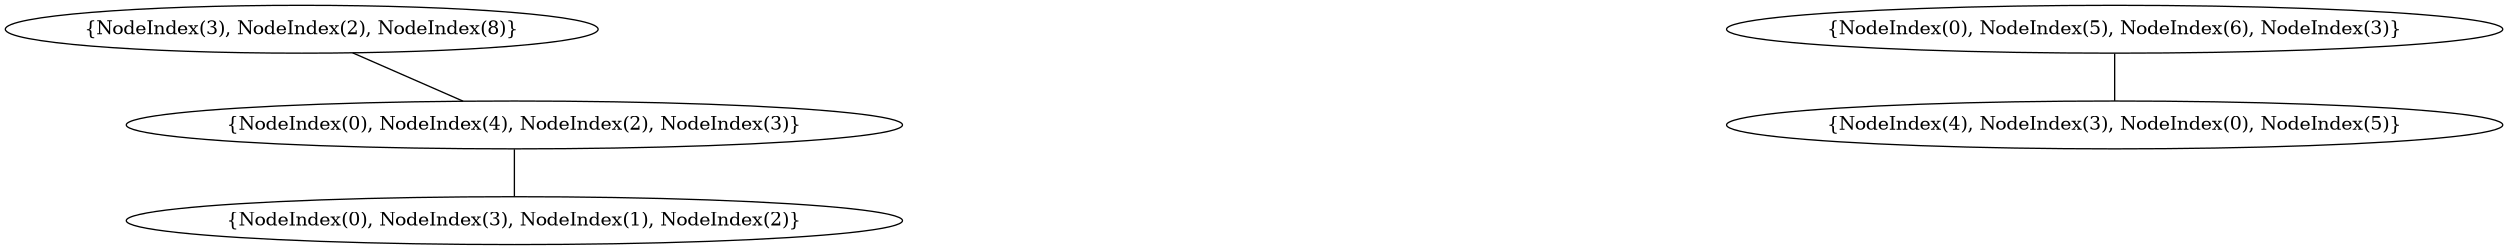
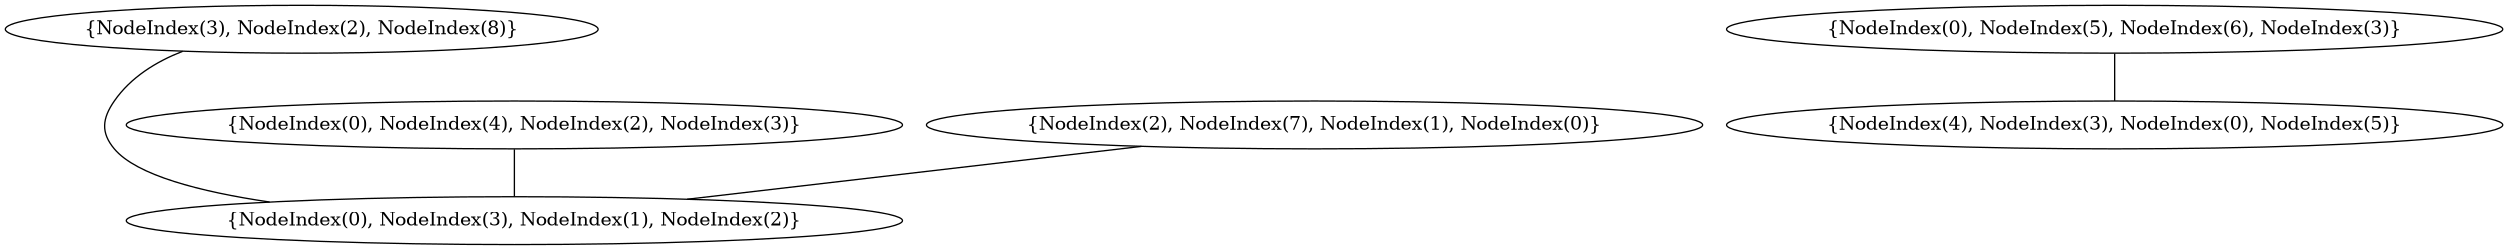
edge "{NodeIndex(3), NodeIndex(2), NodeIndex(8)}" -- "{NodeIndex(0), NodeIndex(4), NodeIndex(2), NodeIndex(3)}": now "{NodeIndex(3), NodeIndex(2), NodeIndex(8)}" -- "{NodeIndex(0), NodeIndex(3), NodeIndex(1), NodeIndex(2)}"
node "{NodeIndex(2), NodeIndex(7), NodeIndex(1), NodeIndex(0)}": added
